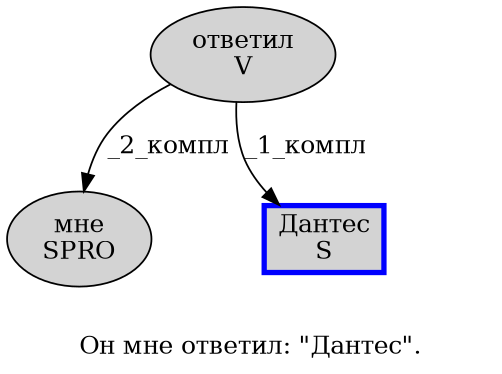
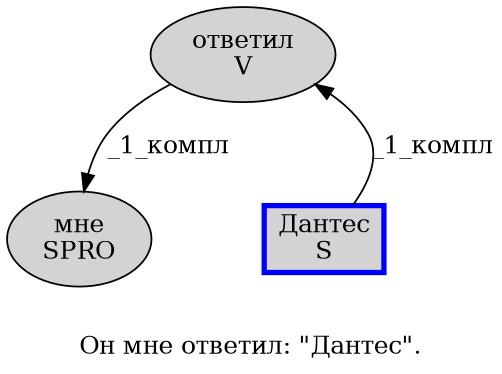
edge "ответил V" -> "мне SPRO": label "_2_компл" -> "_1_компл"
edge "ответил V" -> "Дантес S": reversed
